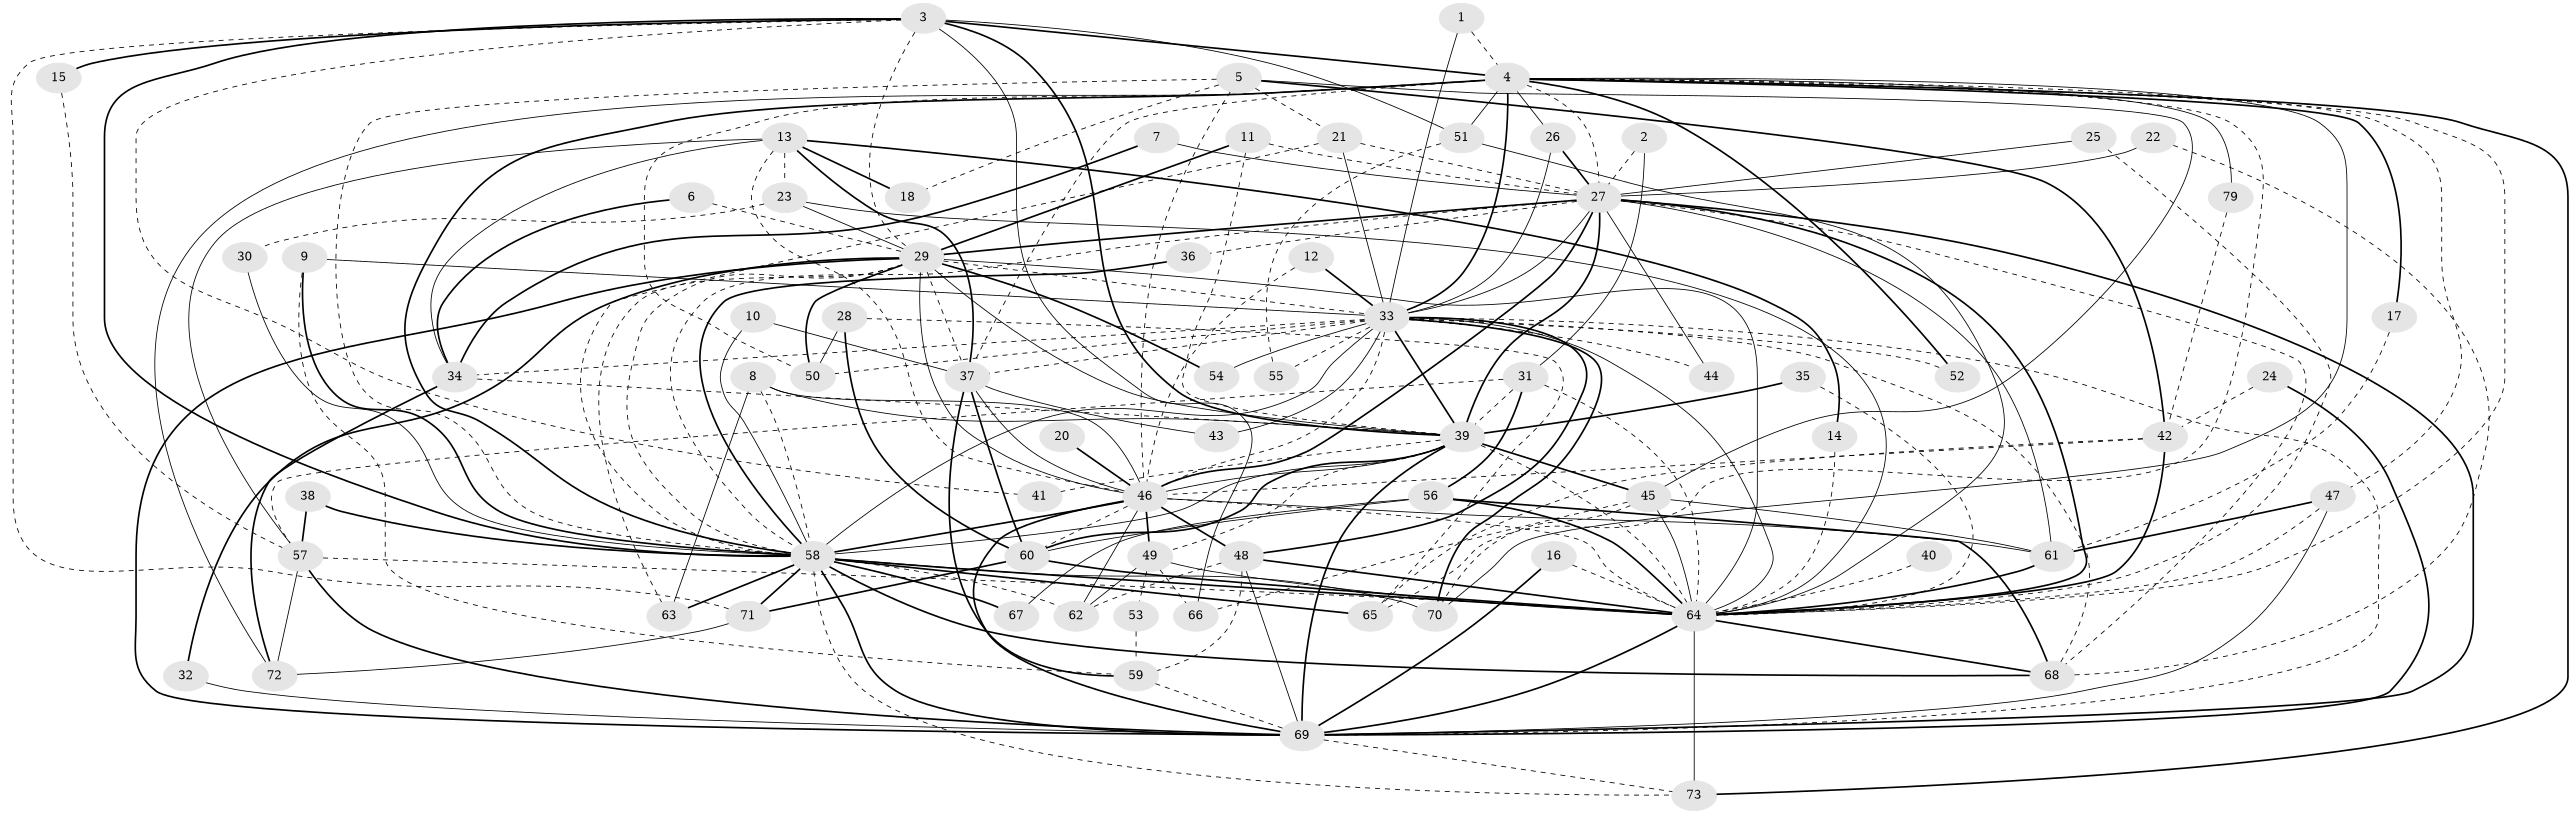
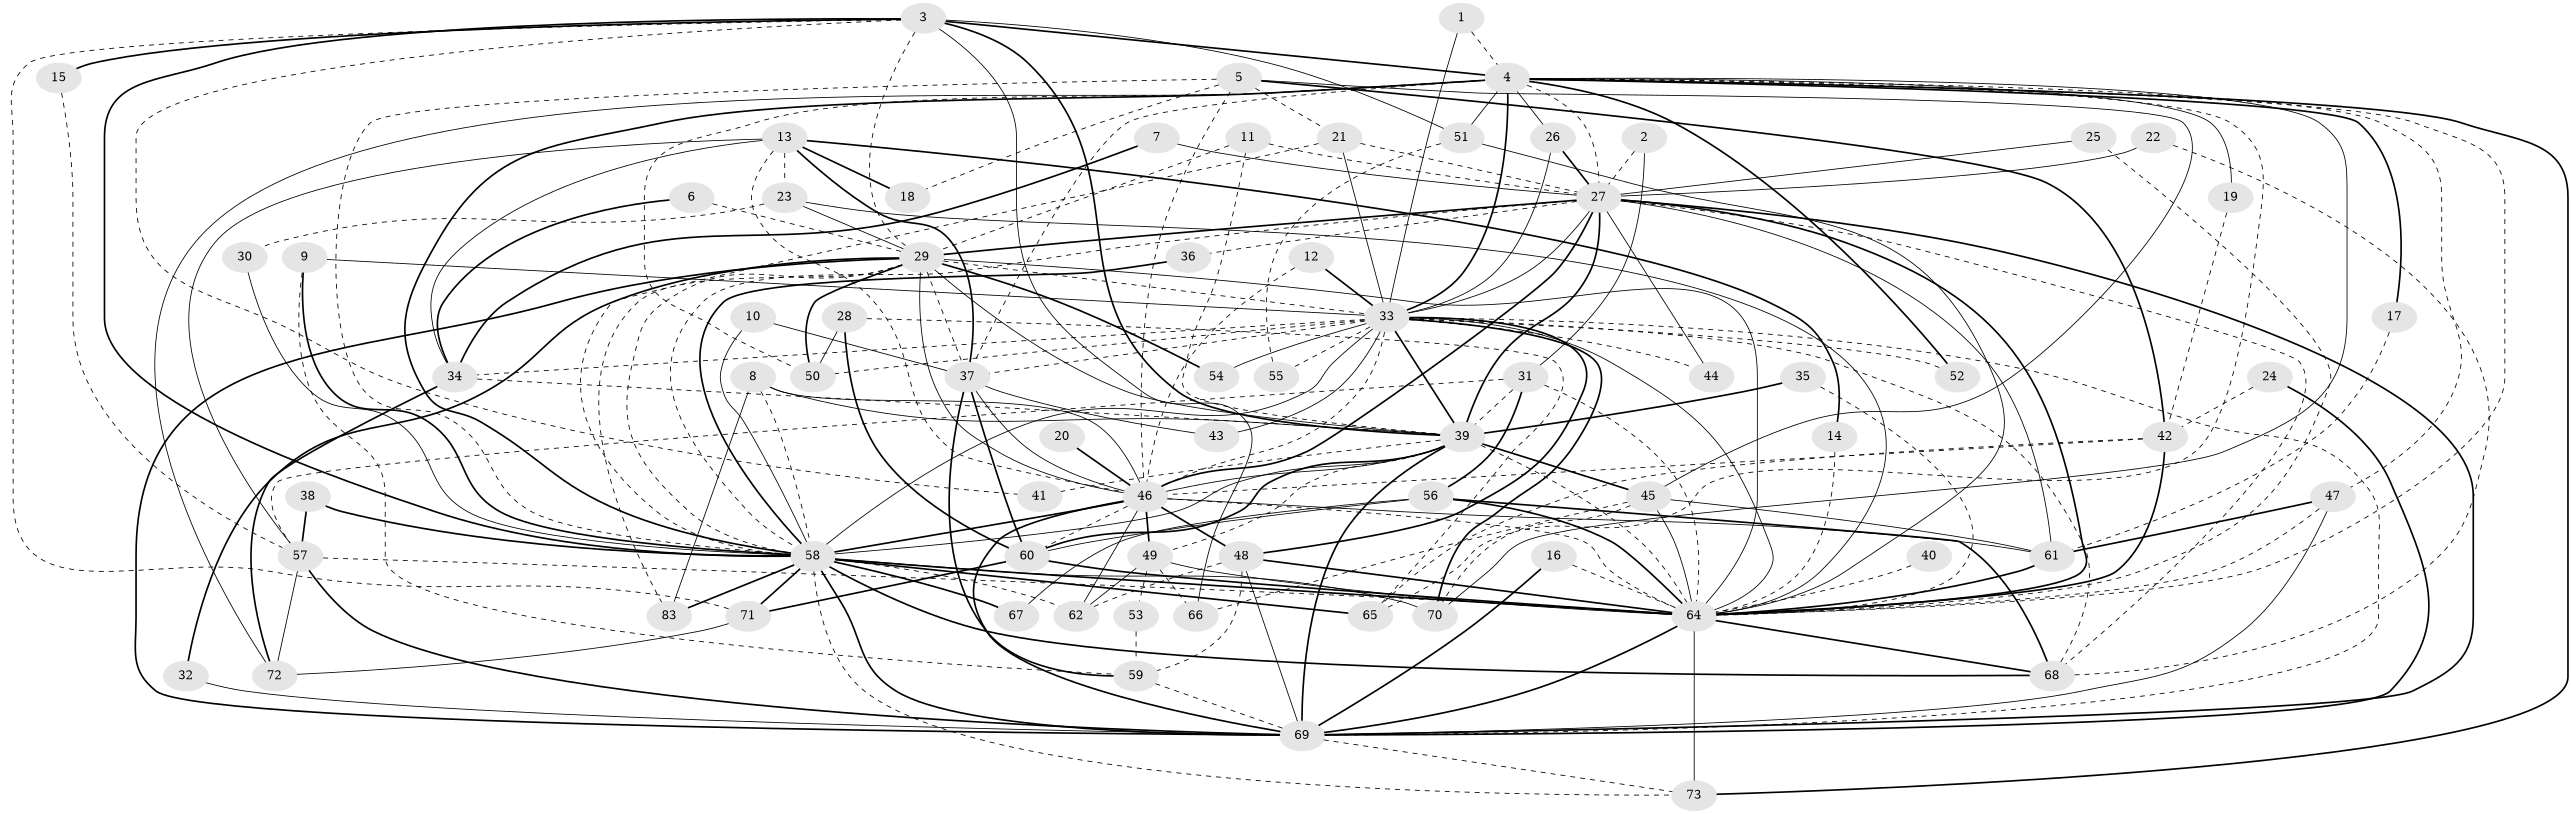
node "79": label "79" -> "19"
edge "11" -- "29": style bold -> dashed
node "63": label "63" -> "83"
